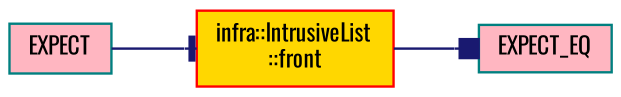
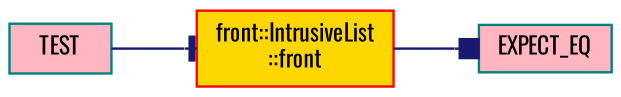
node "EXPECT": label "EXPECT" -> "TEST"
node "infra::IntrusiveList ::front": label "infra::IntrusiveList ::front" -> "front::IntrusiveList ::front"
